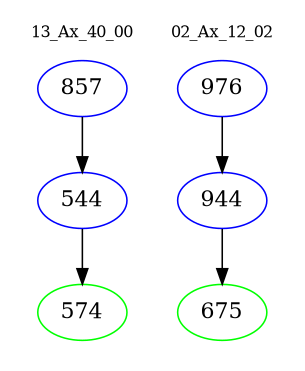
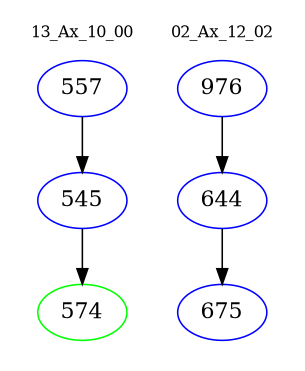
cluster "13_Ax_40_00": label "13_Ax_40_00" -> "13_Ax_10_00"
node "857": label "857" -> "557"
node "544": label "544" -> "545"
node "944": label "944" -> "644"
node "675": color green -> blue
